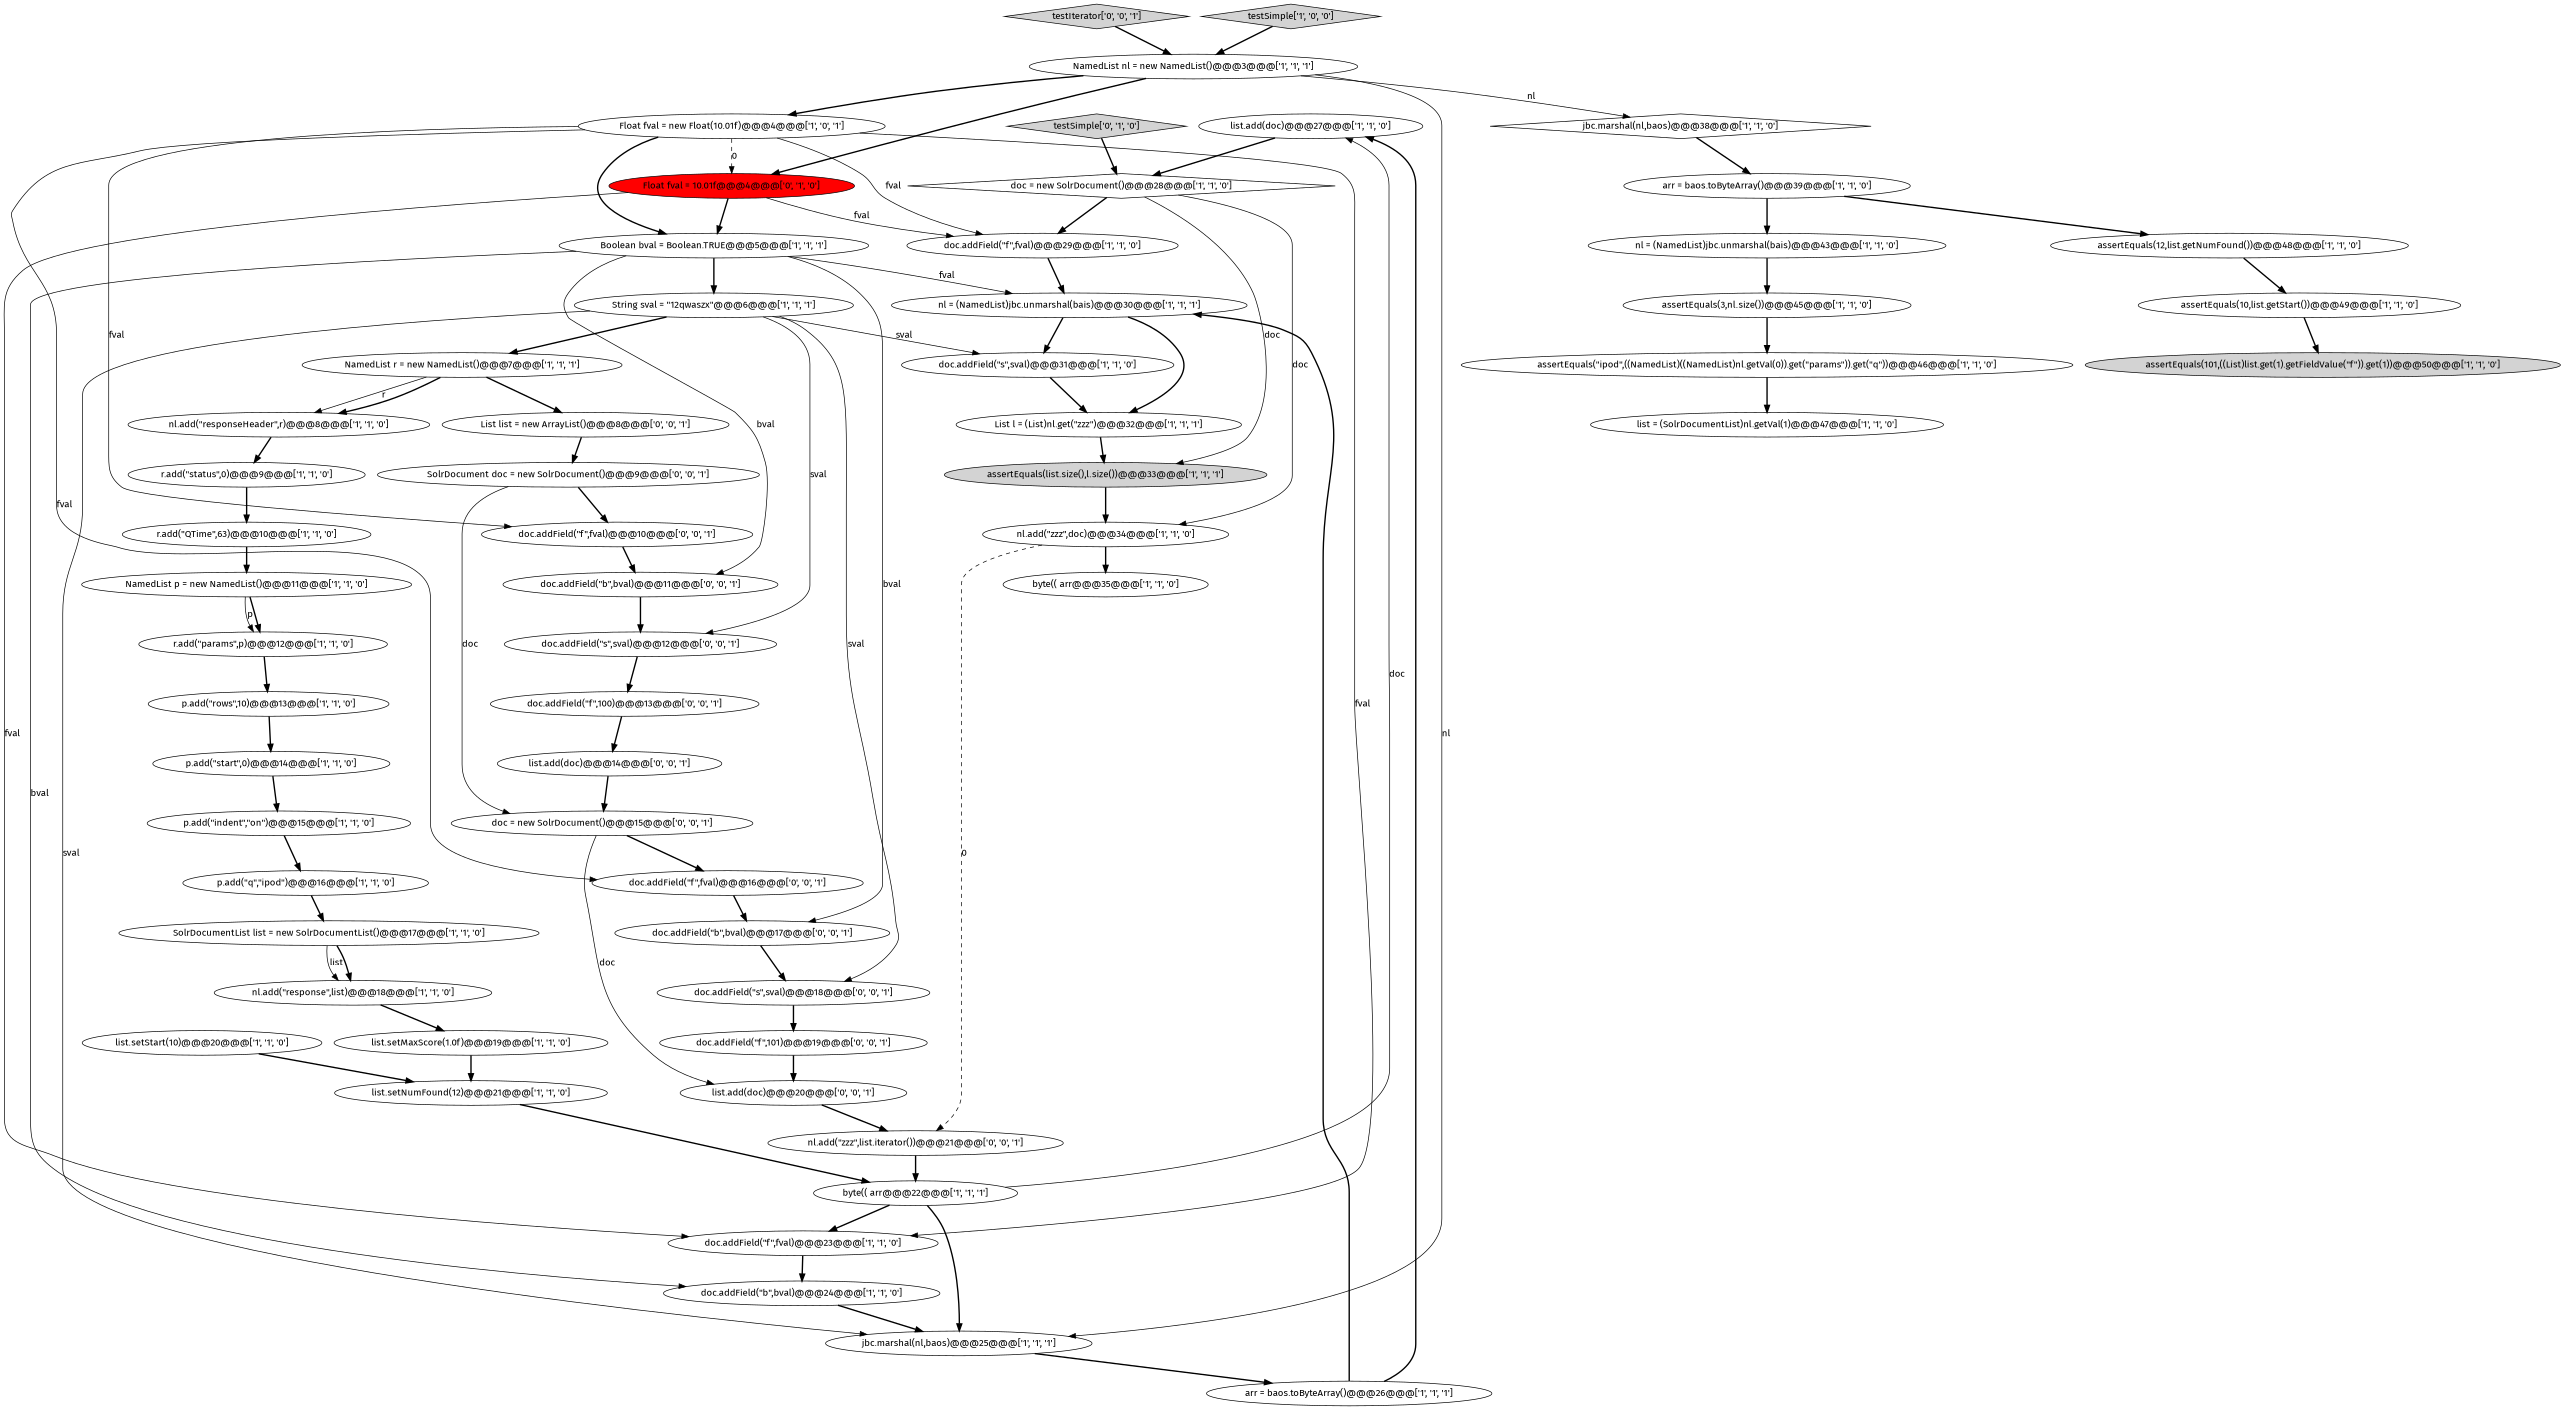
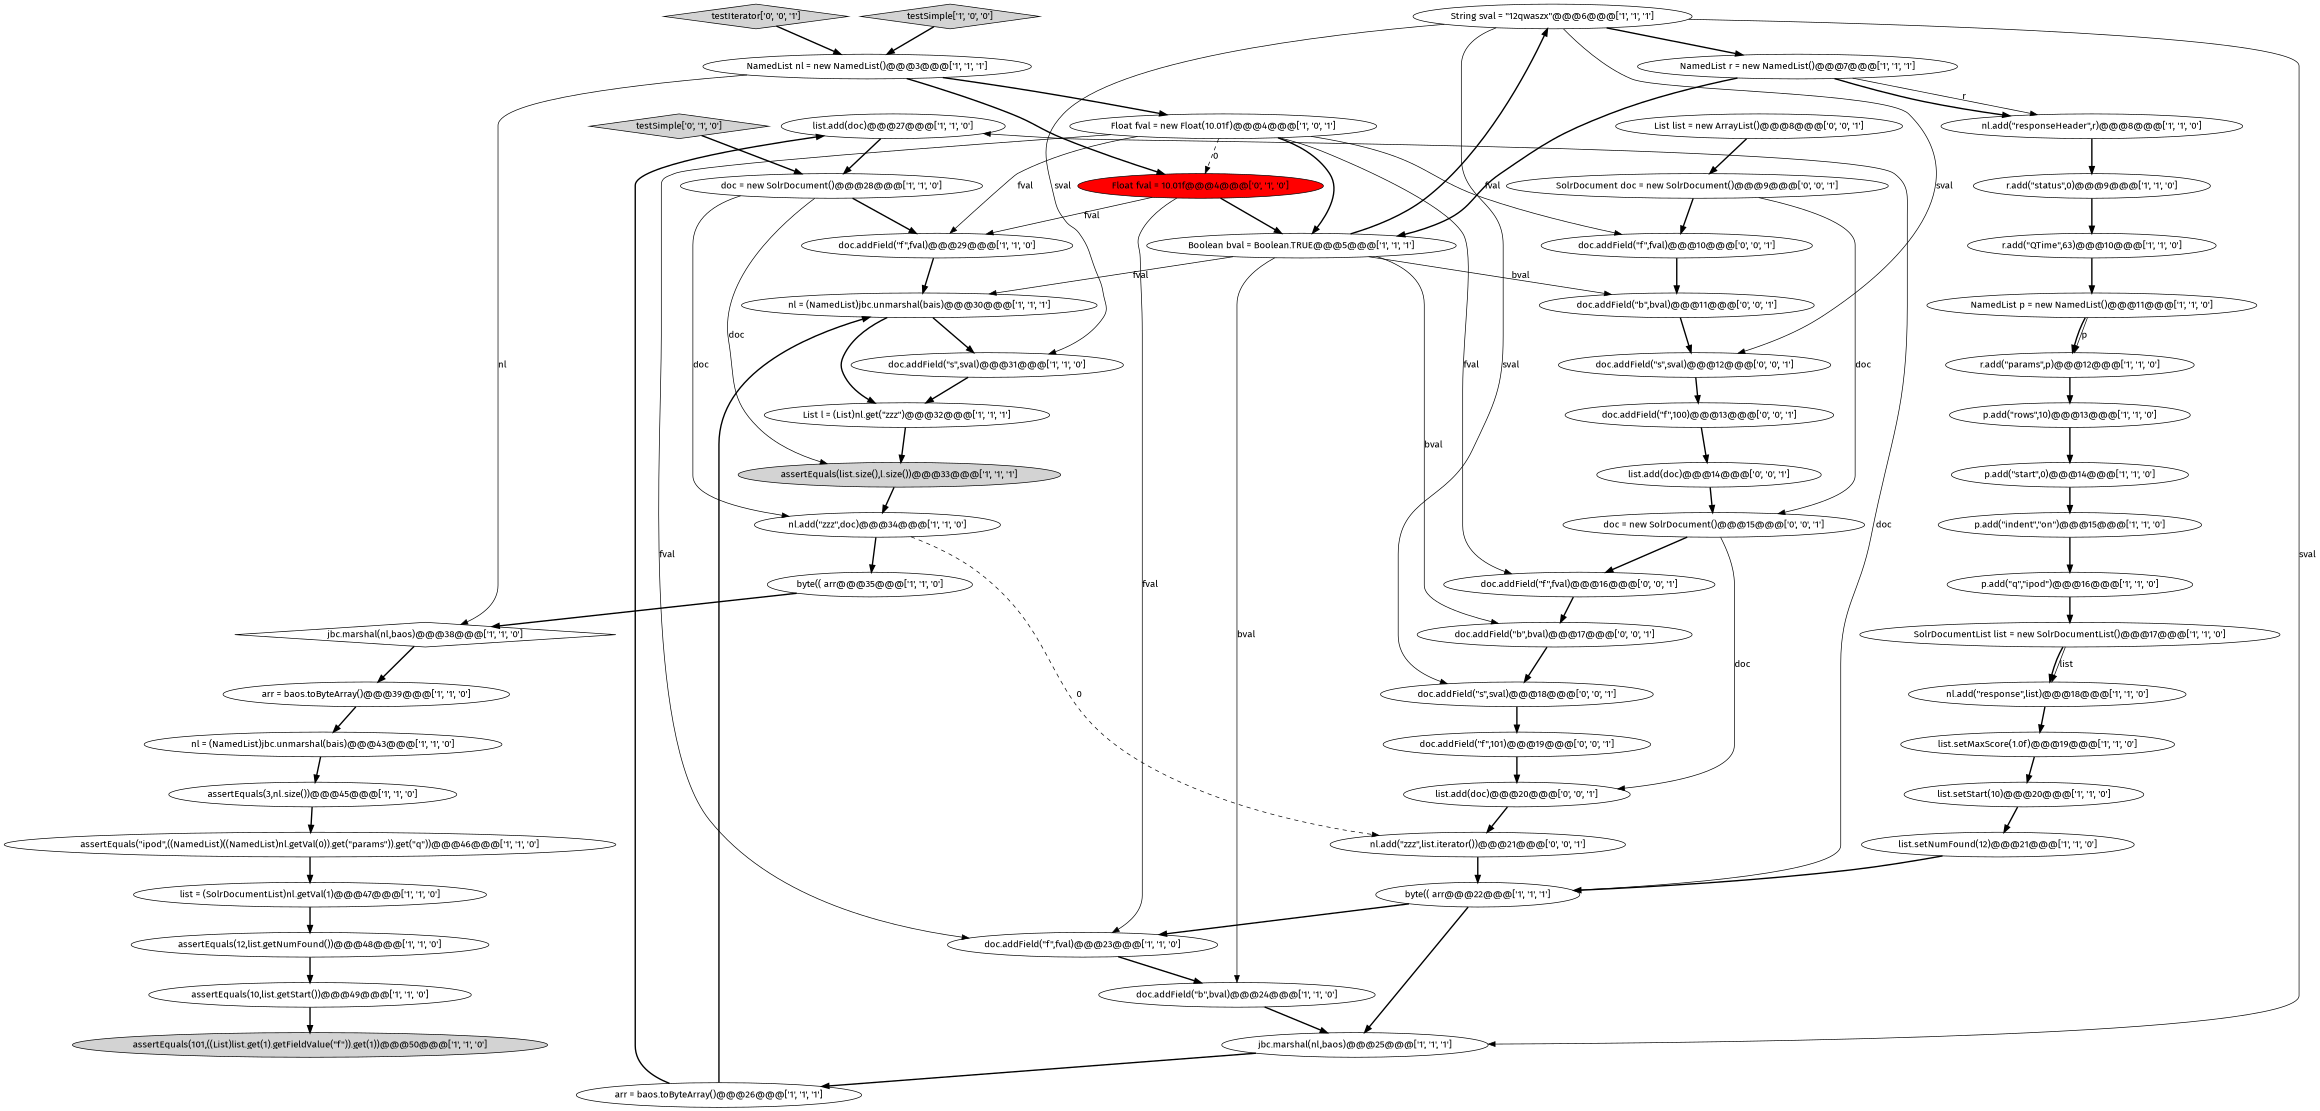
node "doc = new SolrDocument()@@@28@@@['1', '1', '0']": shape diamond -> ellipse
edge "arr = baos.toByteArray()@@@39@@@['1', '1', '0']" -> "assertEquals(12,list.getNumFound())@@@48@@@['1', '1', '0']": now "list = (SolrDocumentList)nl.getVal(1)@@@47@@@['1', '1', '0']" -> "assertEquals(12,list.getNumFound())@@@48@@@['1', '1', '0']"
edge "NamedList r = new NamedList()@@@7@@@['1', '1', '1']" -> "List list = new ArrayList()@@@8@@@['0', '0', '1']": now "NamedList r = new NamedList()@@@7@@@['1', '1', '1']" -> "Boolean bval = Boolean.TRUE@@@5@@@['1', '1', '1']"
edge "byte(( arr@@@35@@@['1', '1', '0']" -> "jbc.marshal(nl,baos)@@@38@@@['1', '1', '0']": added
edge "NamedList nl = new NamedList()@@@3@@@['1', '1', '1']" -> "jbc.marshal(nl,baos)@@@25@@@['1', '1', '1']": removed, label "nl"
edge "list.setMaxScore(1.0f)@@@19@@@['1', '1', '0']" -> "list.setNumFound(12)@@@21@@@['1', '1', '0']": now "list.setMaxScore(1.0f)@@@19@@@['1', '1', '0']" -> "list.setStart(10)@@@20@@@['1', '1', '0']"
